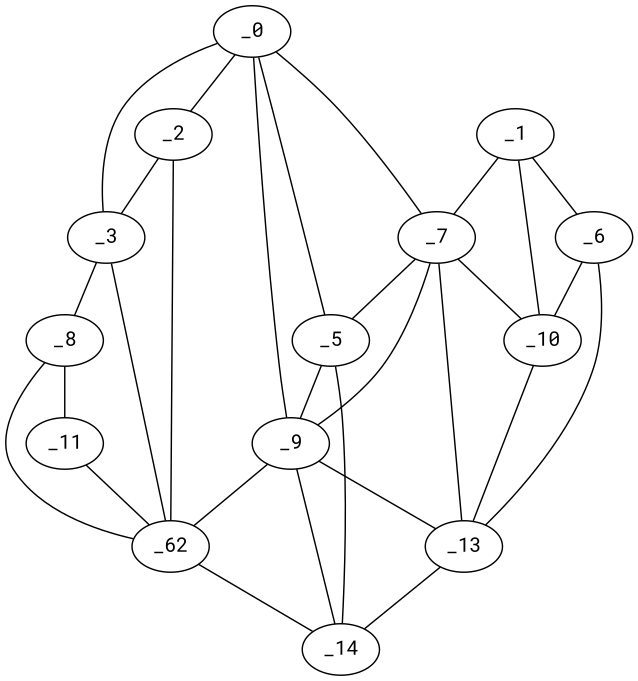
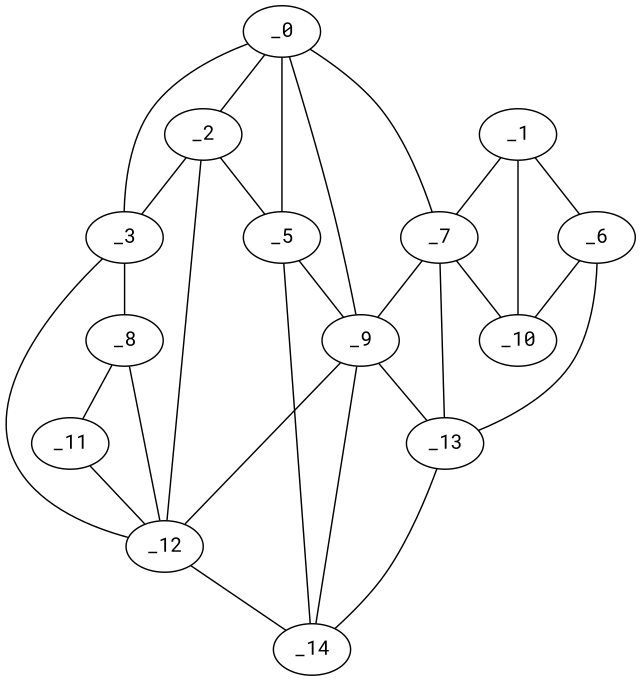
edge "_7" -- "_5": now "_2" -- "_5"
edge "_10" -- "_13": removed
node "_62": label "_62" -> "_12"
